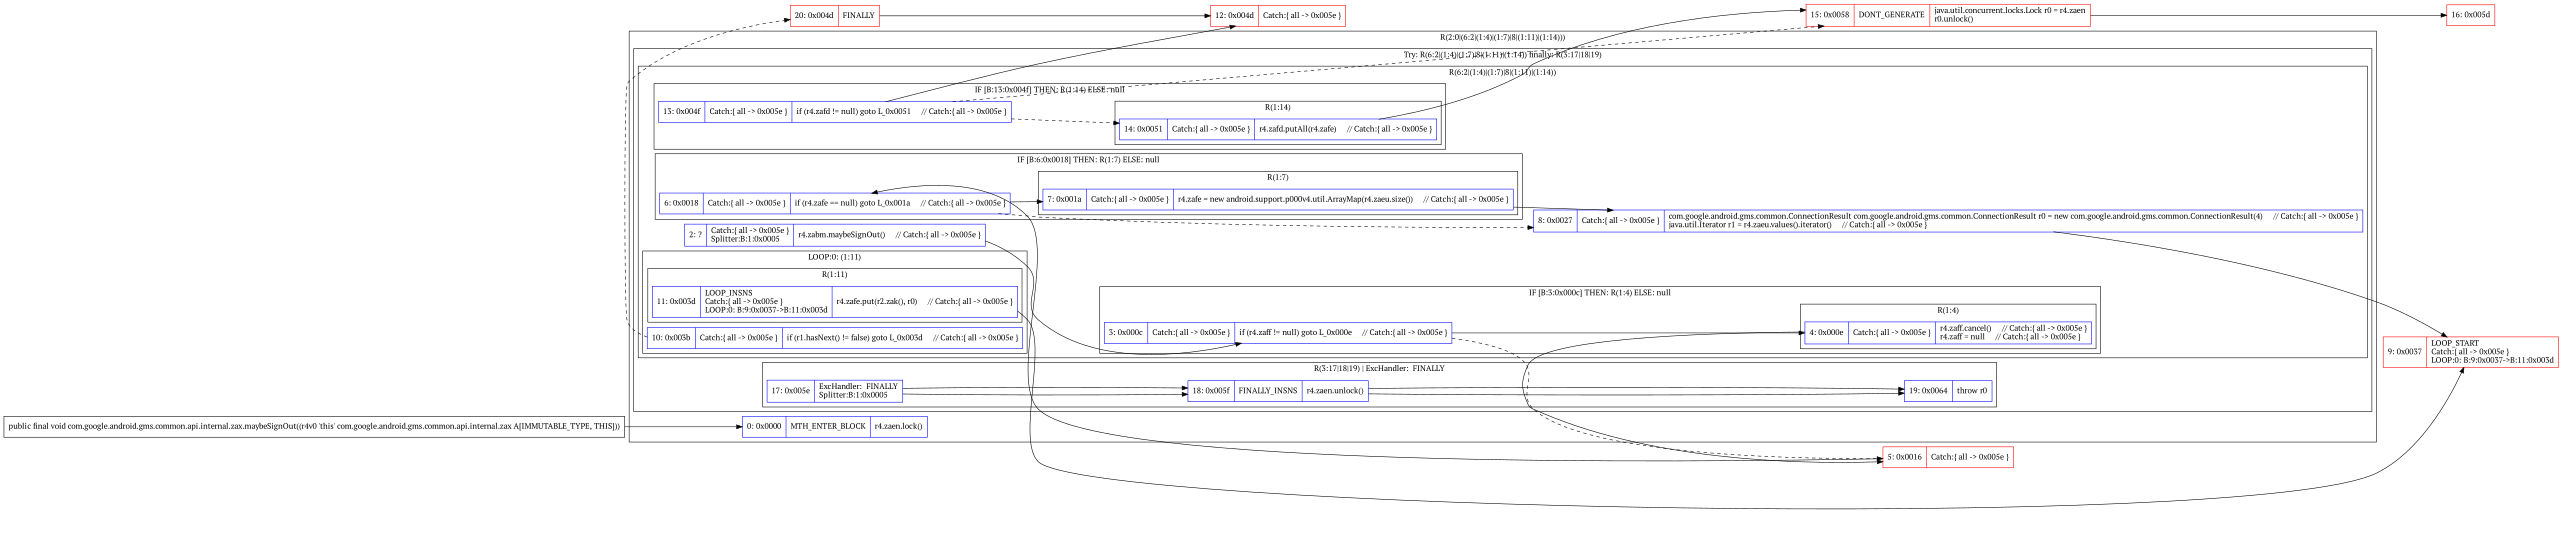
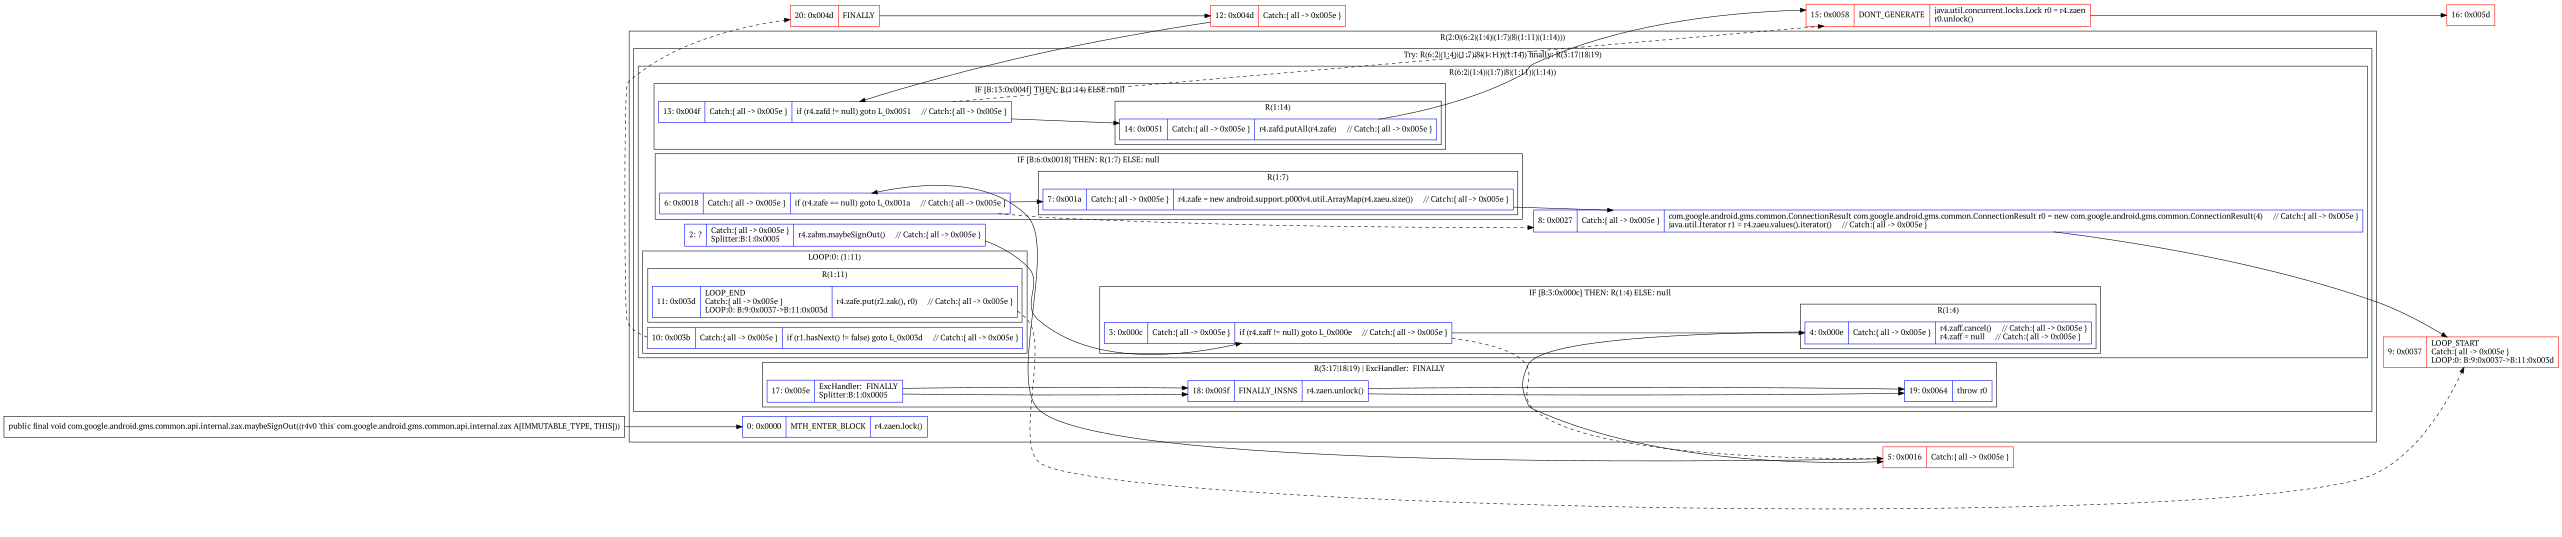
edge "13: 0x004f" -> "12: 0x004d": reversed
edge "13: 0x004f" -> "14: 0x0051": style dashed -> solid
node "11: 0x003d": text "LOOP_INSNS" -> "LOOP_END"
edge "11: 0x003d" -> "9: 0x0037": style solid -> dashed
